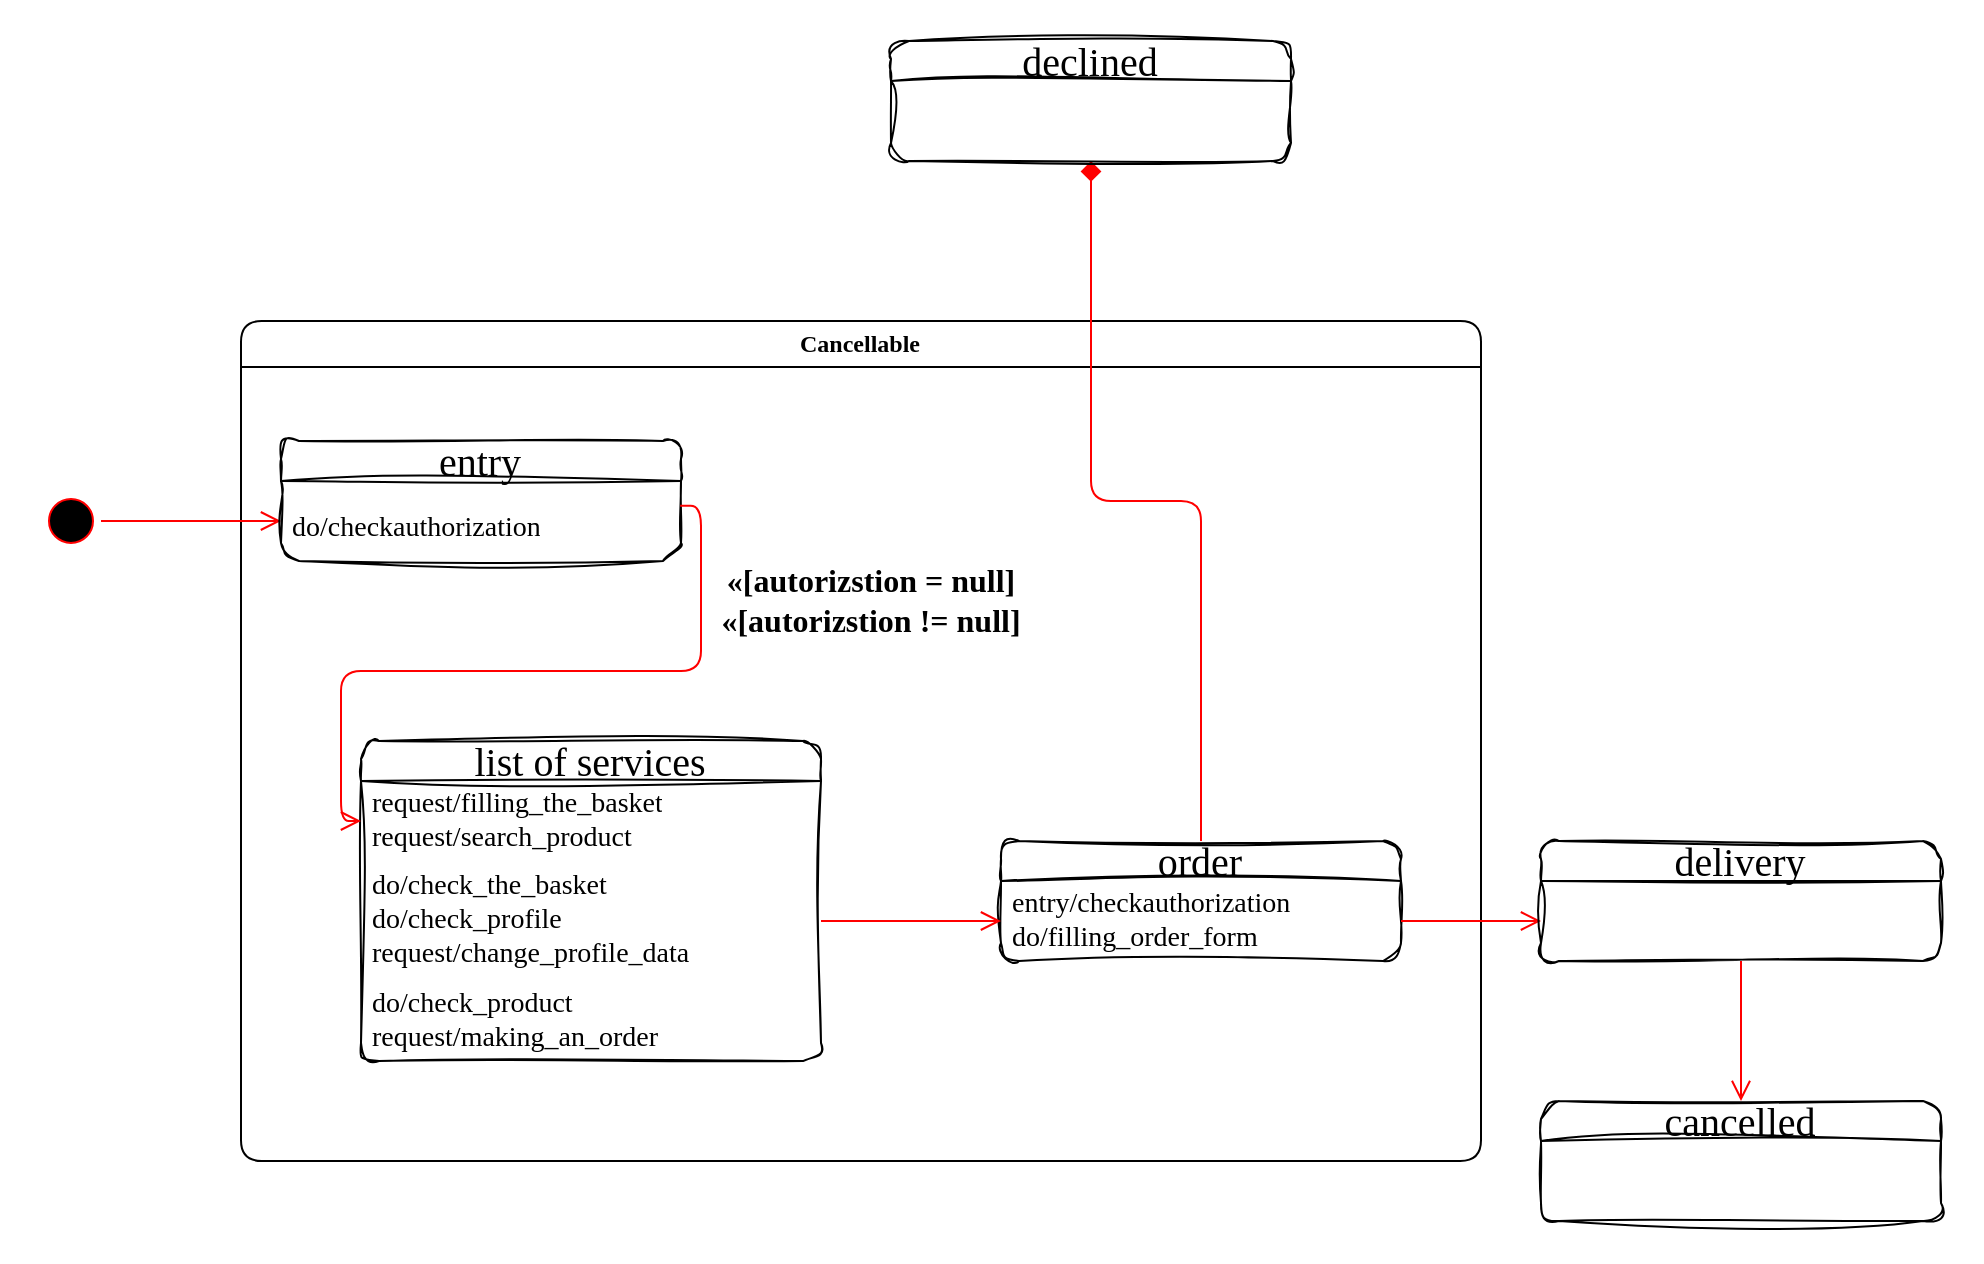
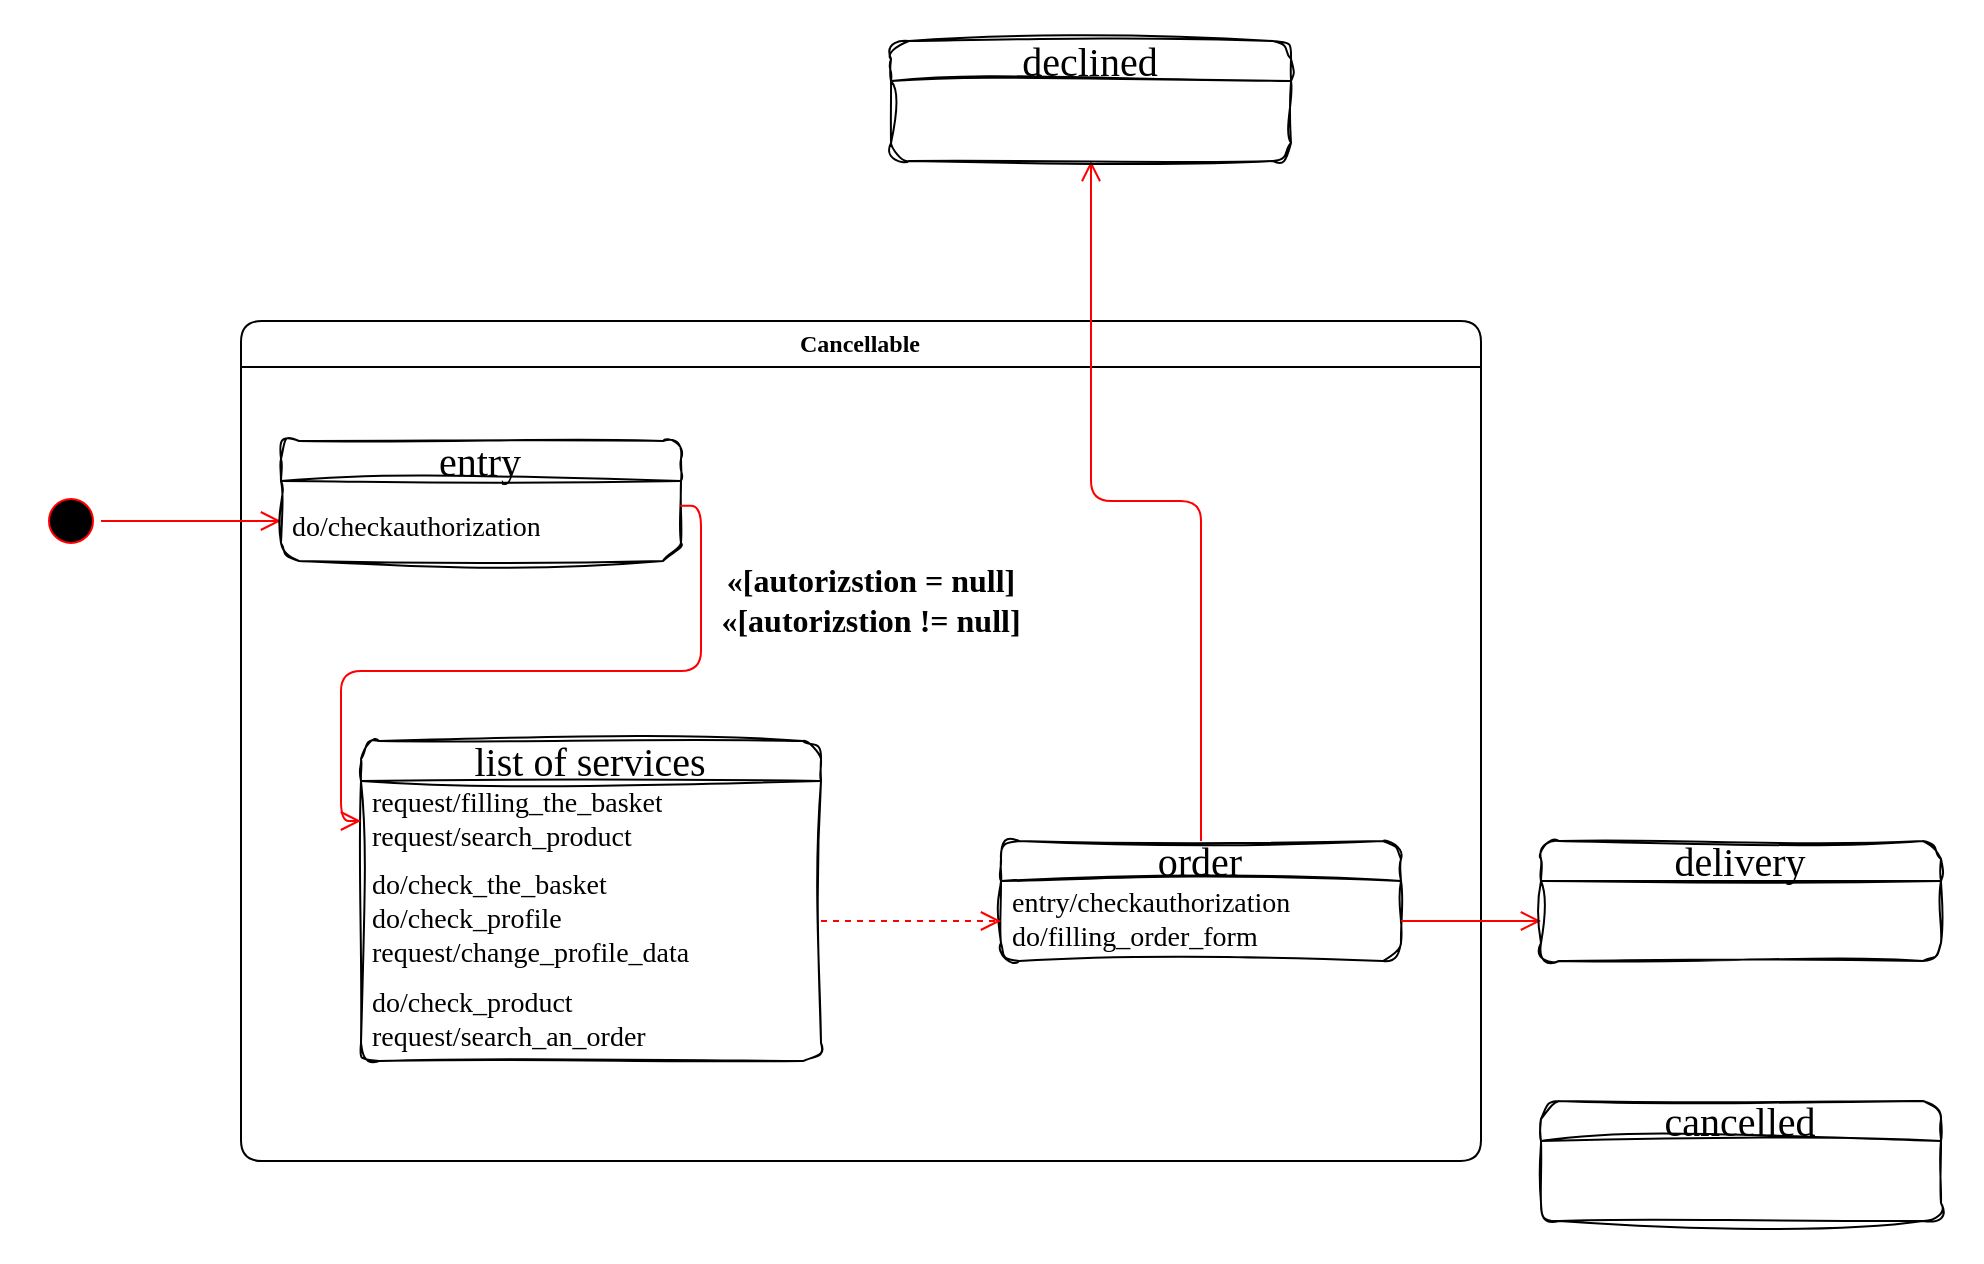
edge "order" -> "declined": arrowhead diamond -> open
edge "do/check_the_basket do/check_profile request/change_profile_data" -> "entry/checkauthorization do/filling_order_form": style solid -> dashed
node "do/check_product request/making_an_order": label "do/check_product request/making_an_order" -> "do/check_product request/search_an_order"
edge "delivery" -> "cancelled": removed
